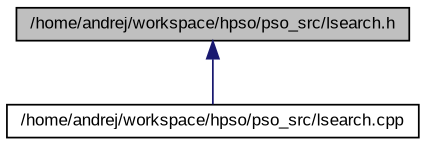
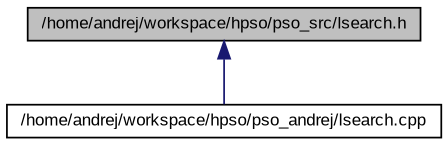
node "/home/andrej/workspace/hpso/pso_src/lsearch.cpp": label "/home/andrej/workspace/hpso/pso_src/lsearch.cpp" -> "/home/andrej/workspace/hpso/pso_andrej/lsearch.cpp"
